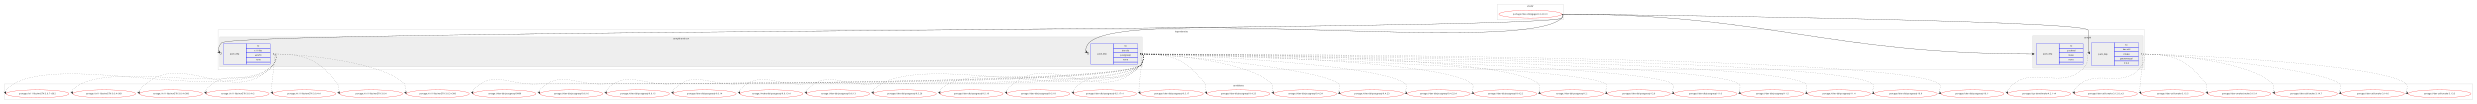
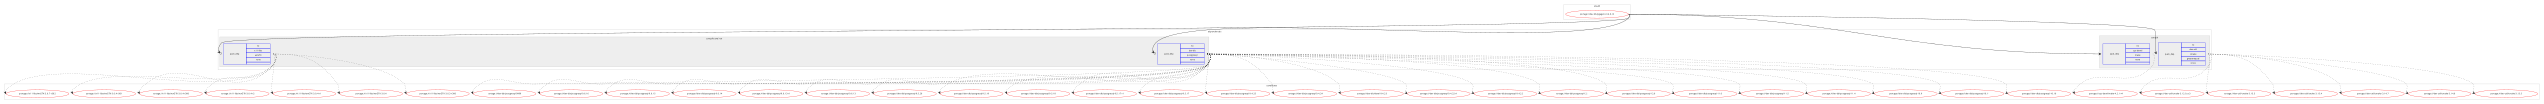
node "portage://make-db/postgresql-9.6.13-r1": label "portage://make-db/postgresql-9.6.13-r1" -> "portage://dev-db/postgresql-9.6.13-r1"
node "portage://dev-db/postgresql-9.4.23": label "portage://dev-db/postgresql-9.4.23" -> "portage://dev-db/devel-9.4.23"
node "portage://dev-db/postgresql-10.10": added
node "portage://dev-cmake/cmake-3.15.4": label "portage://dev-cmake/cmake-3.15.4" -> "portage://dev-util/cmake-3.15.4"
